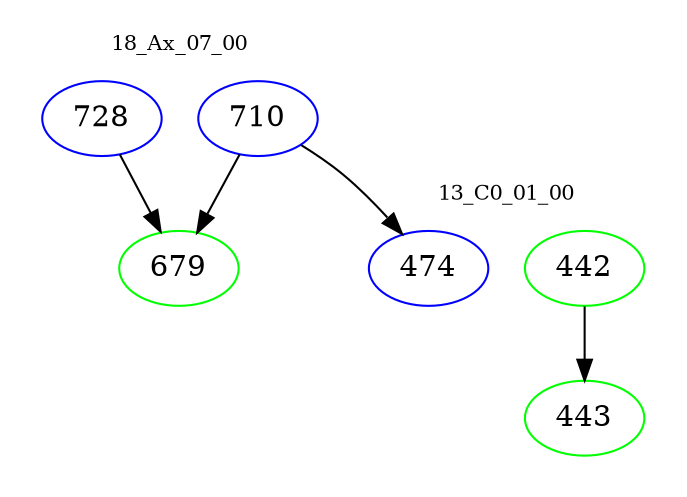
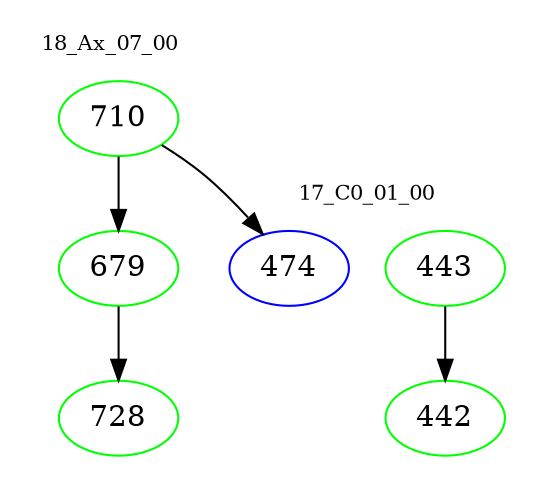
node "728": color blue -> green
node "710": color blue -> green
edge "728" -> "679": reversed
cluster "13_C0_01_00": label "13_C0_01_00" -> "17_C0_01_00"
edge "442" -> "443": reversed
